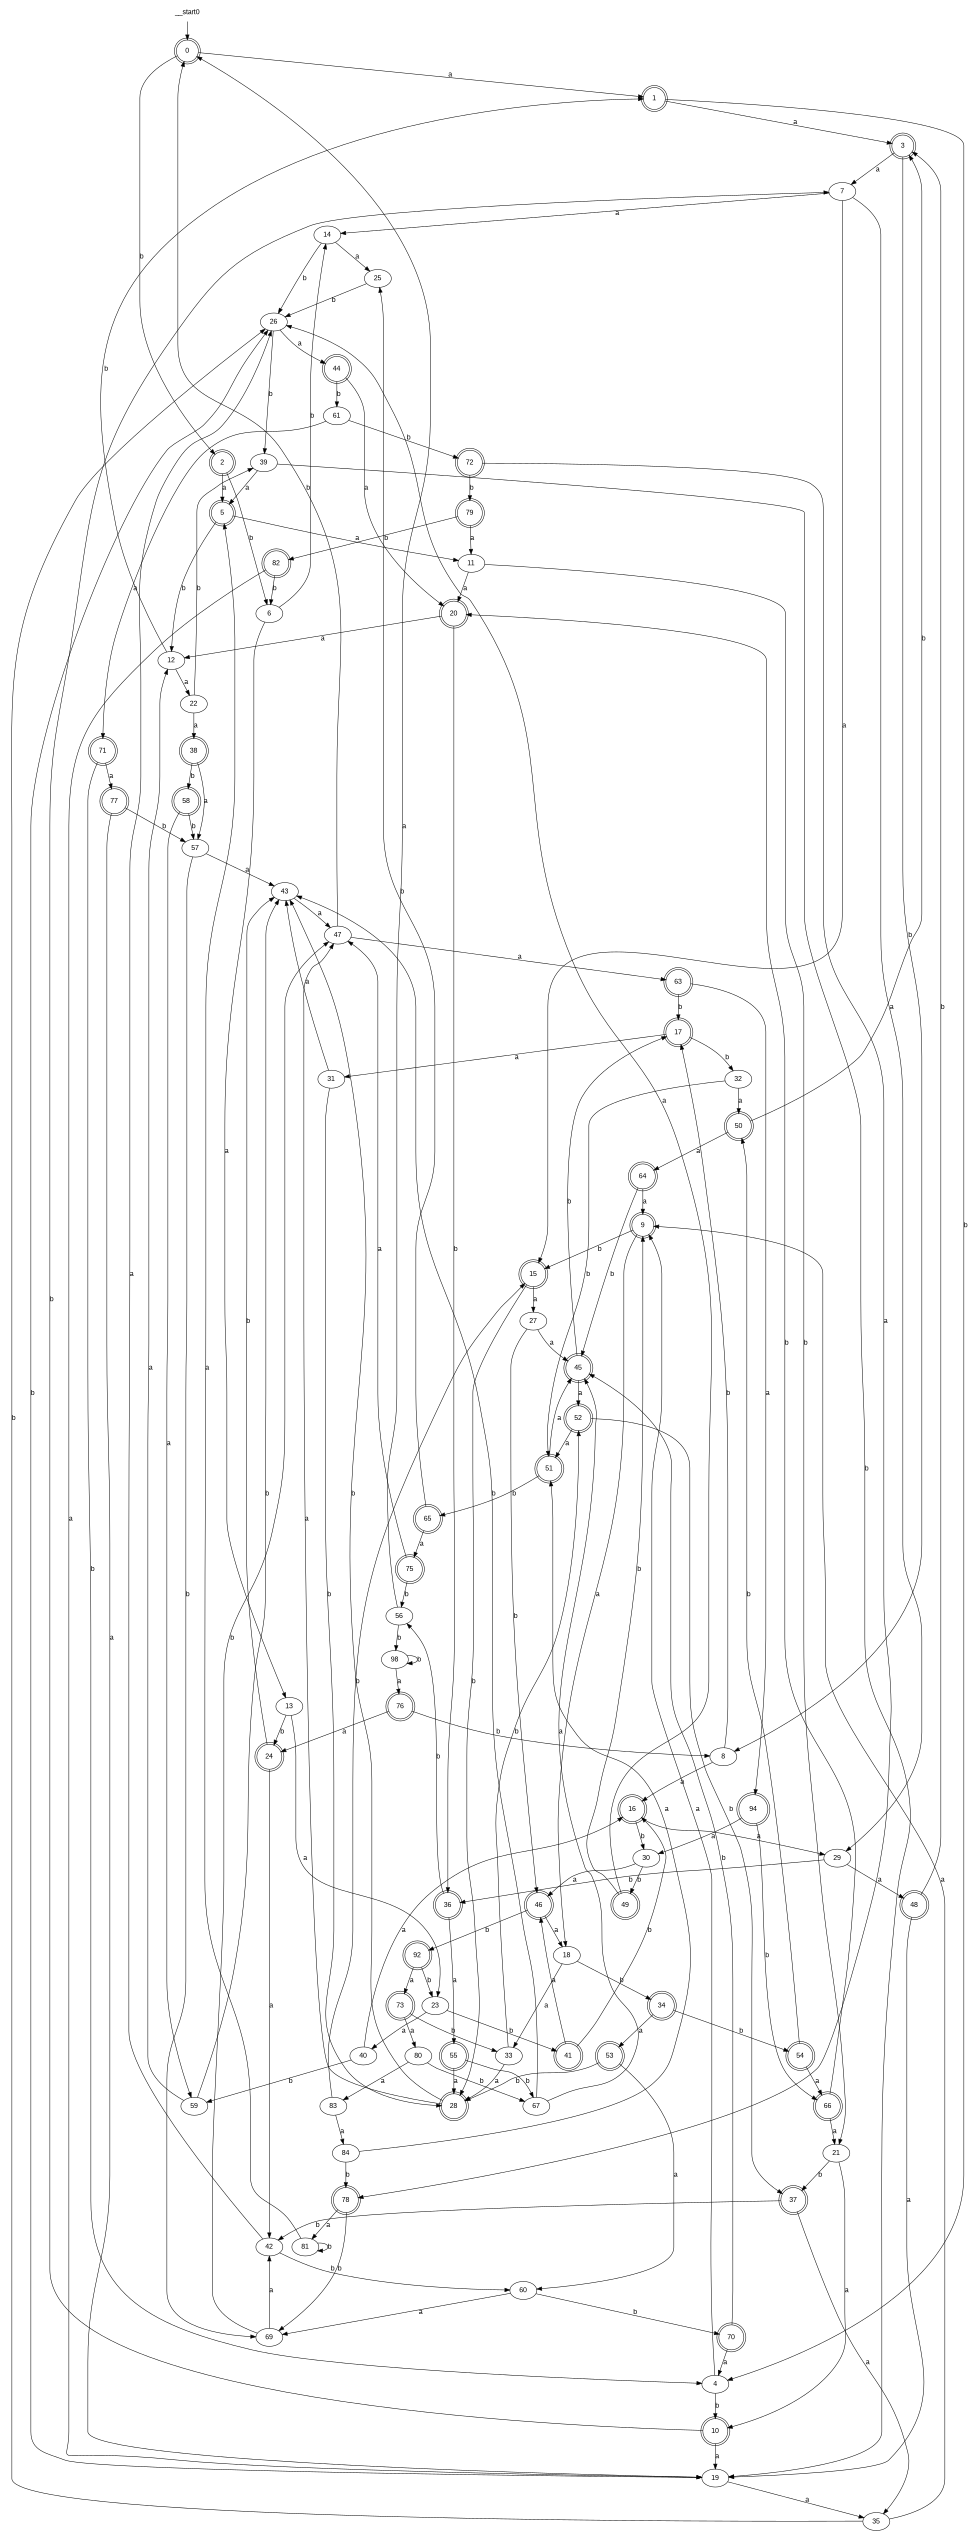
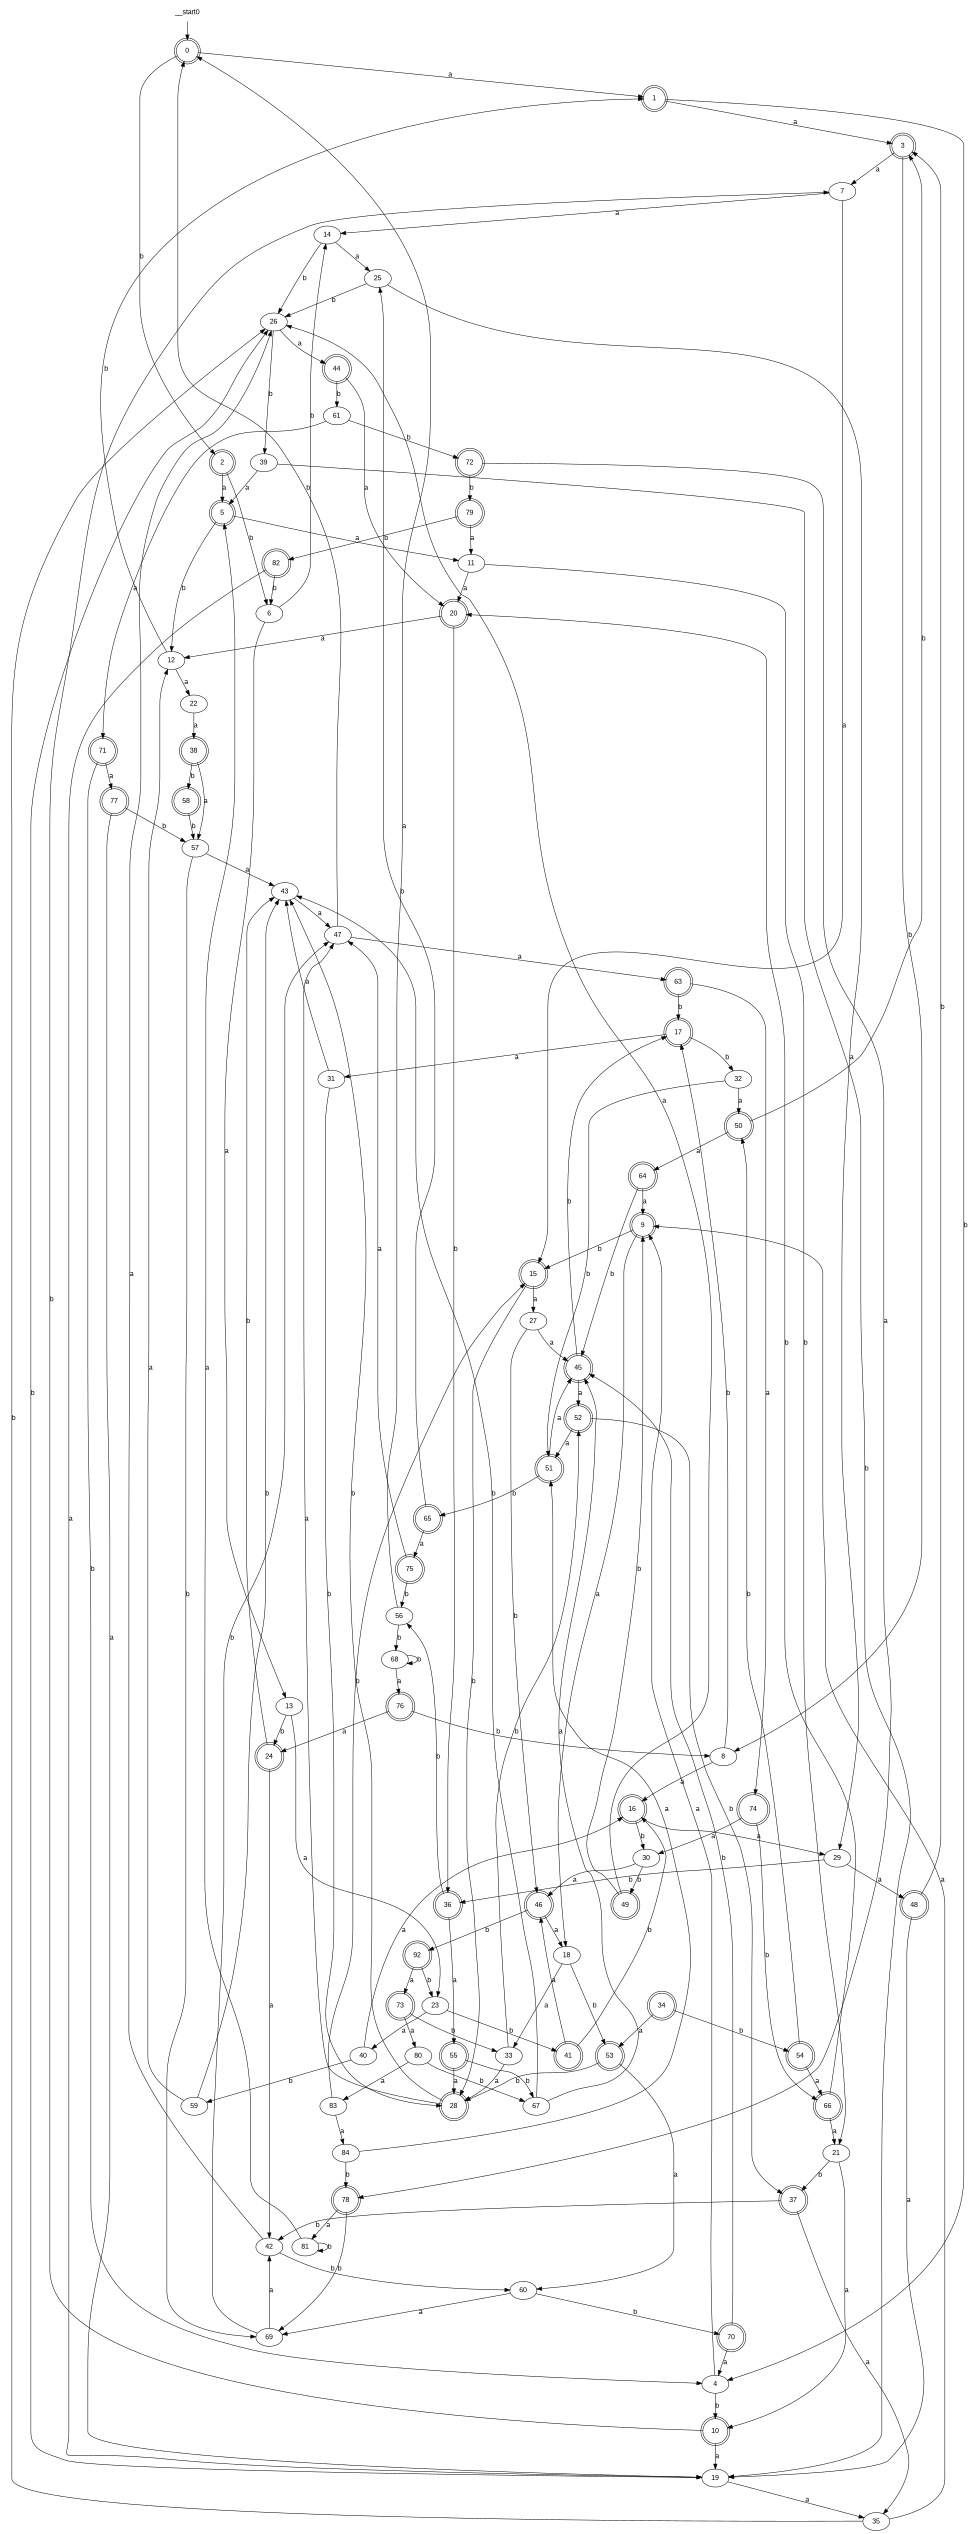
edge "22" -> "39": removed, label "b"
edge "7" -> "29": now "25" -> "29"
edge "58" -> "59": removed, label "a"
node "98": label "98" -> "68"
node "94": label "94" -> "74"
edge "18" -> "34": now "18" -> "53"
